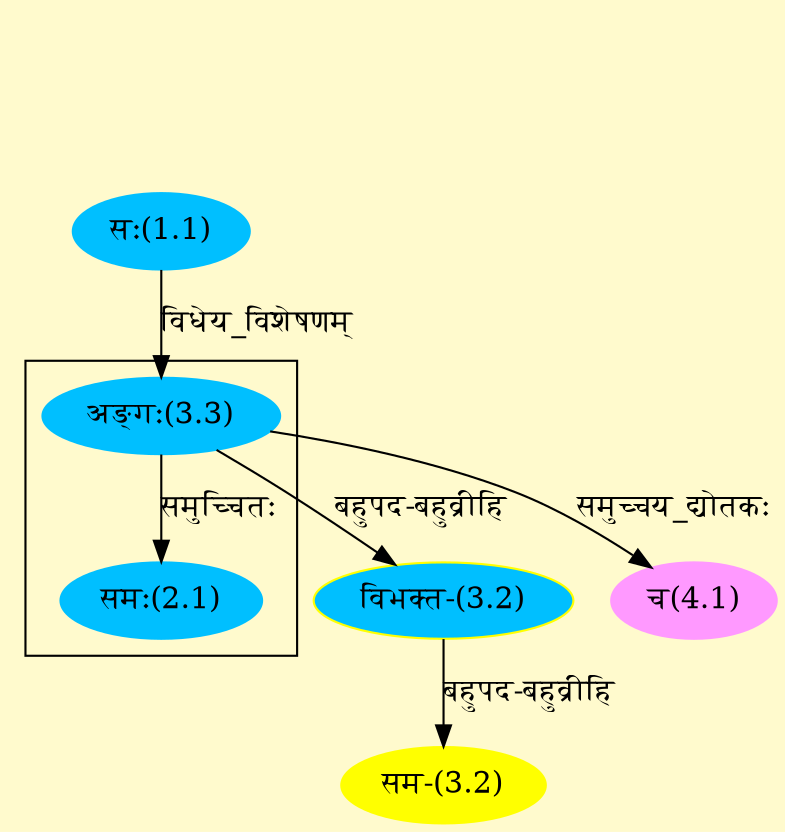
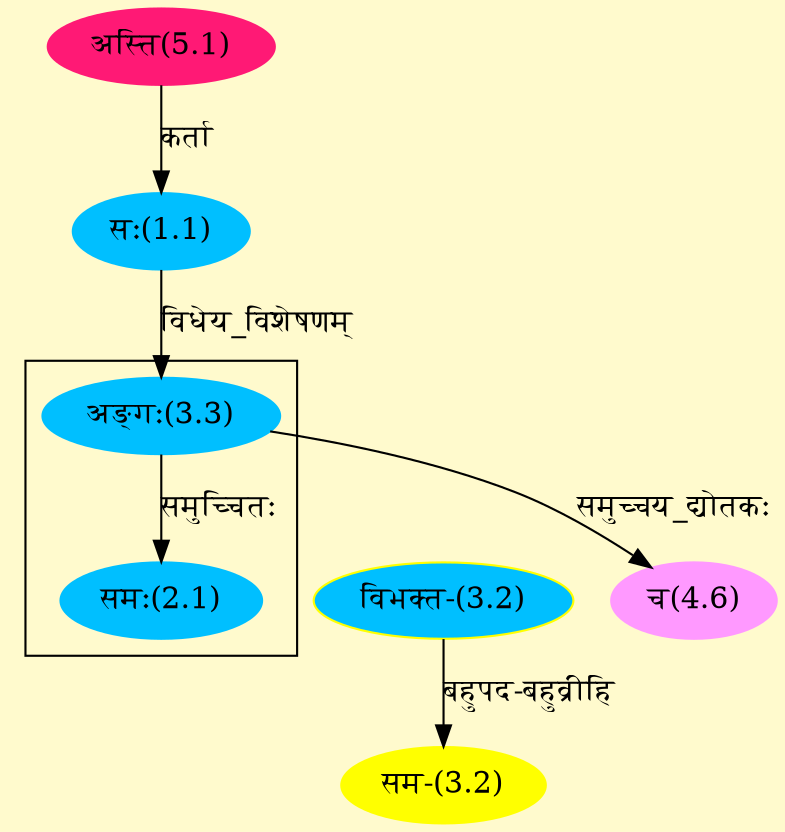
node "अस्ति(5.1)": added
edge "अङ्गः(3.3)" -> "विभक्त-(3.2)": removed, label "बहुपद-बहुव्रीहि"
node "च(4.1)": label "च(4.1)" -> "च(4.6)"
